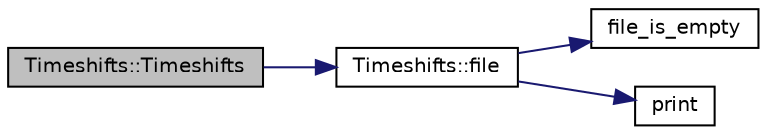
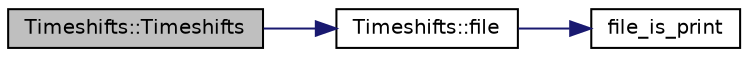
node "file_is_empty": label "file_is_empty" -> "file_is_print"
node "print": removed
